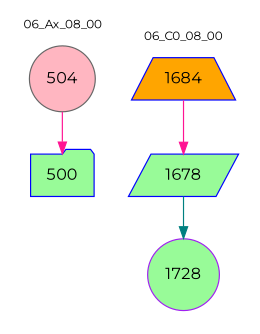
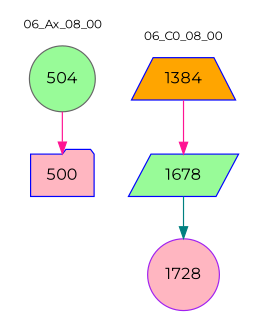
node "504": fillcolor lightpink -> palegreen
node "1684": label "1684" -> "1384"
node "500": fillcolor palegreen -> lightpink
node "1728": fillcolor palegreen -> lightpink
